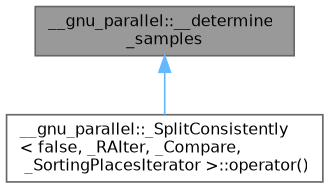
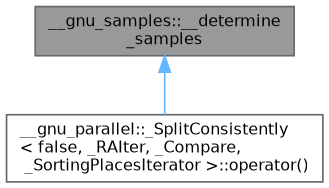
node "__gnu_parallel::__determine _samples": label "__gnu_parallel::__determine _samples" -> "__gnu_samples::__determine _samples"
